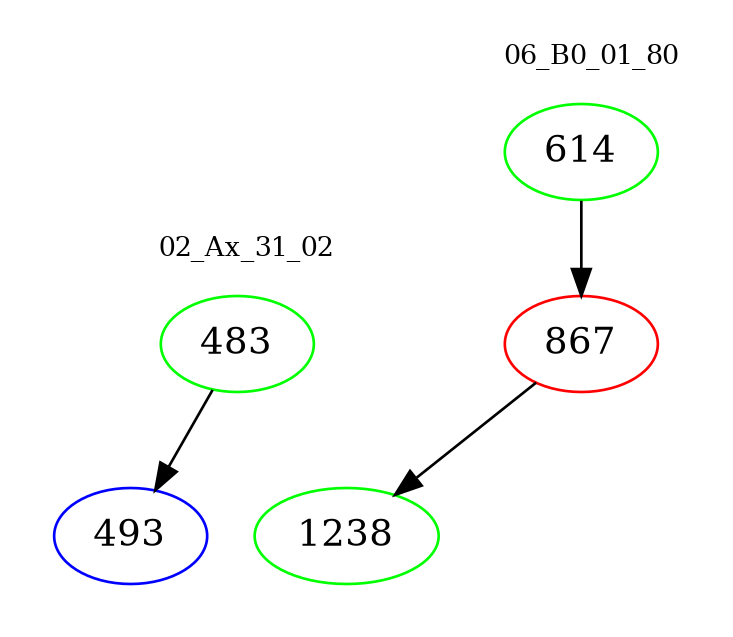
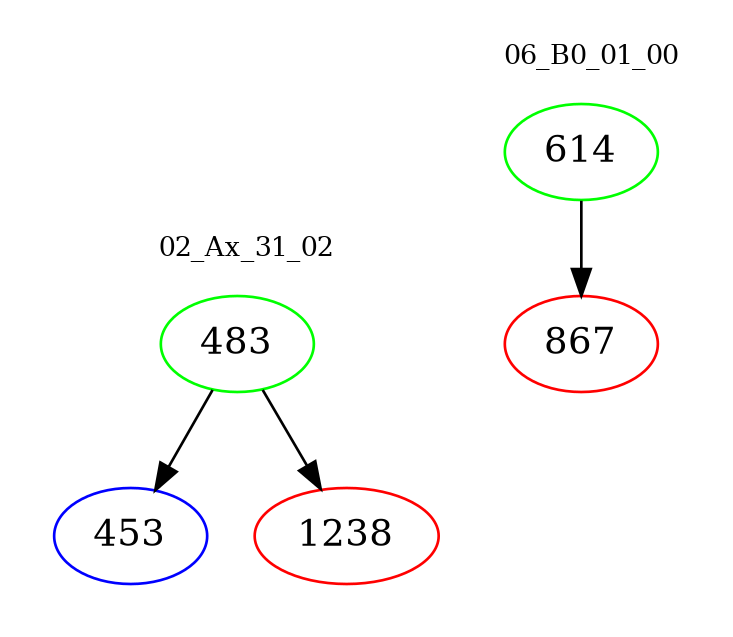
cluster "06_B0_01_80": label "06_B0_01_80" -> "06_B0_01_00"
edge "867" -> "1238": now "483" -> "1238"
node "493": label "493" -> "453"
node "1238": color green -> red
